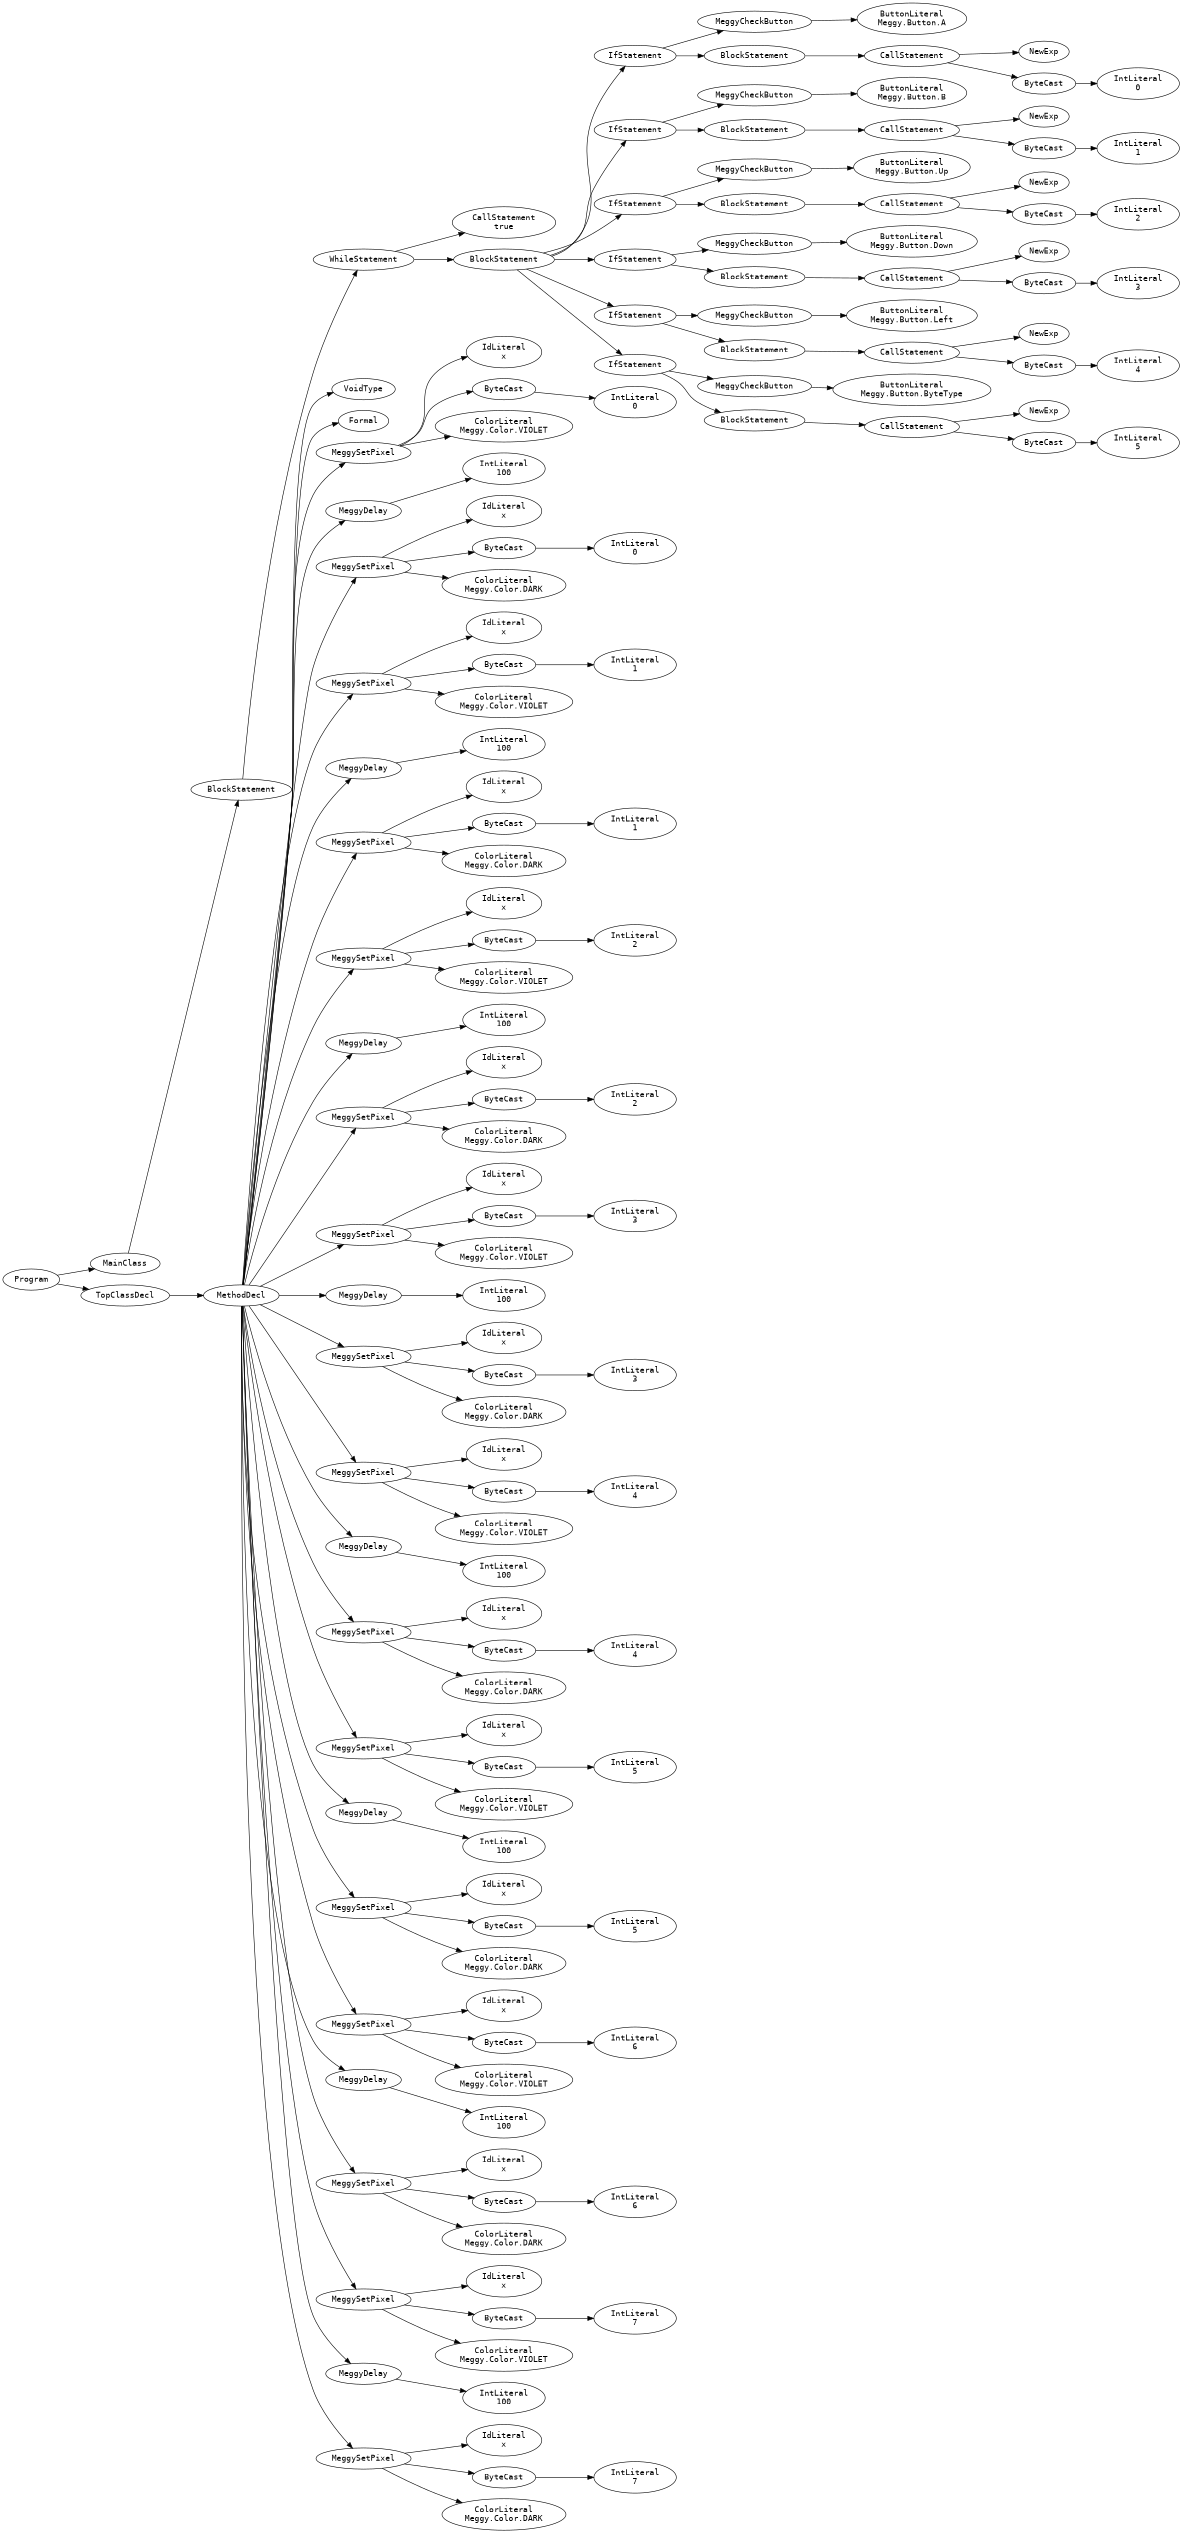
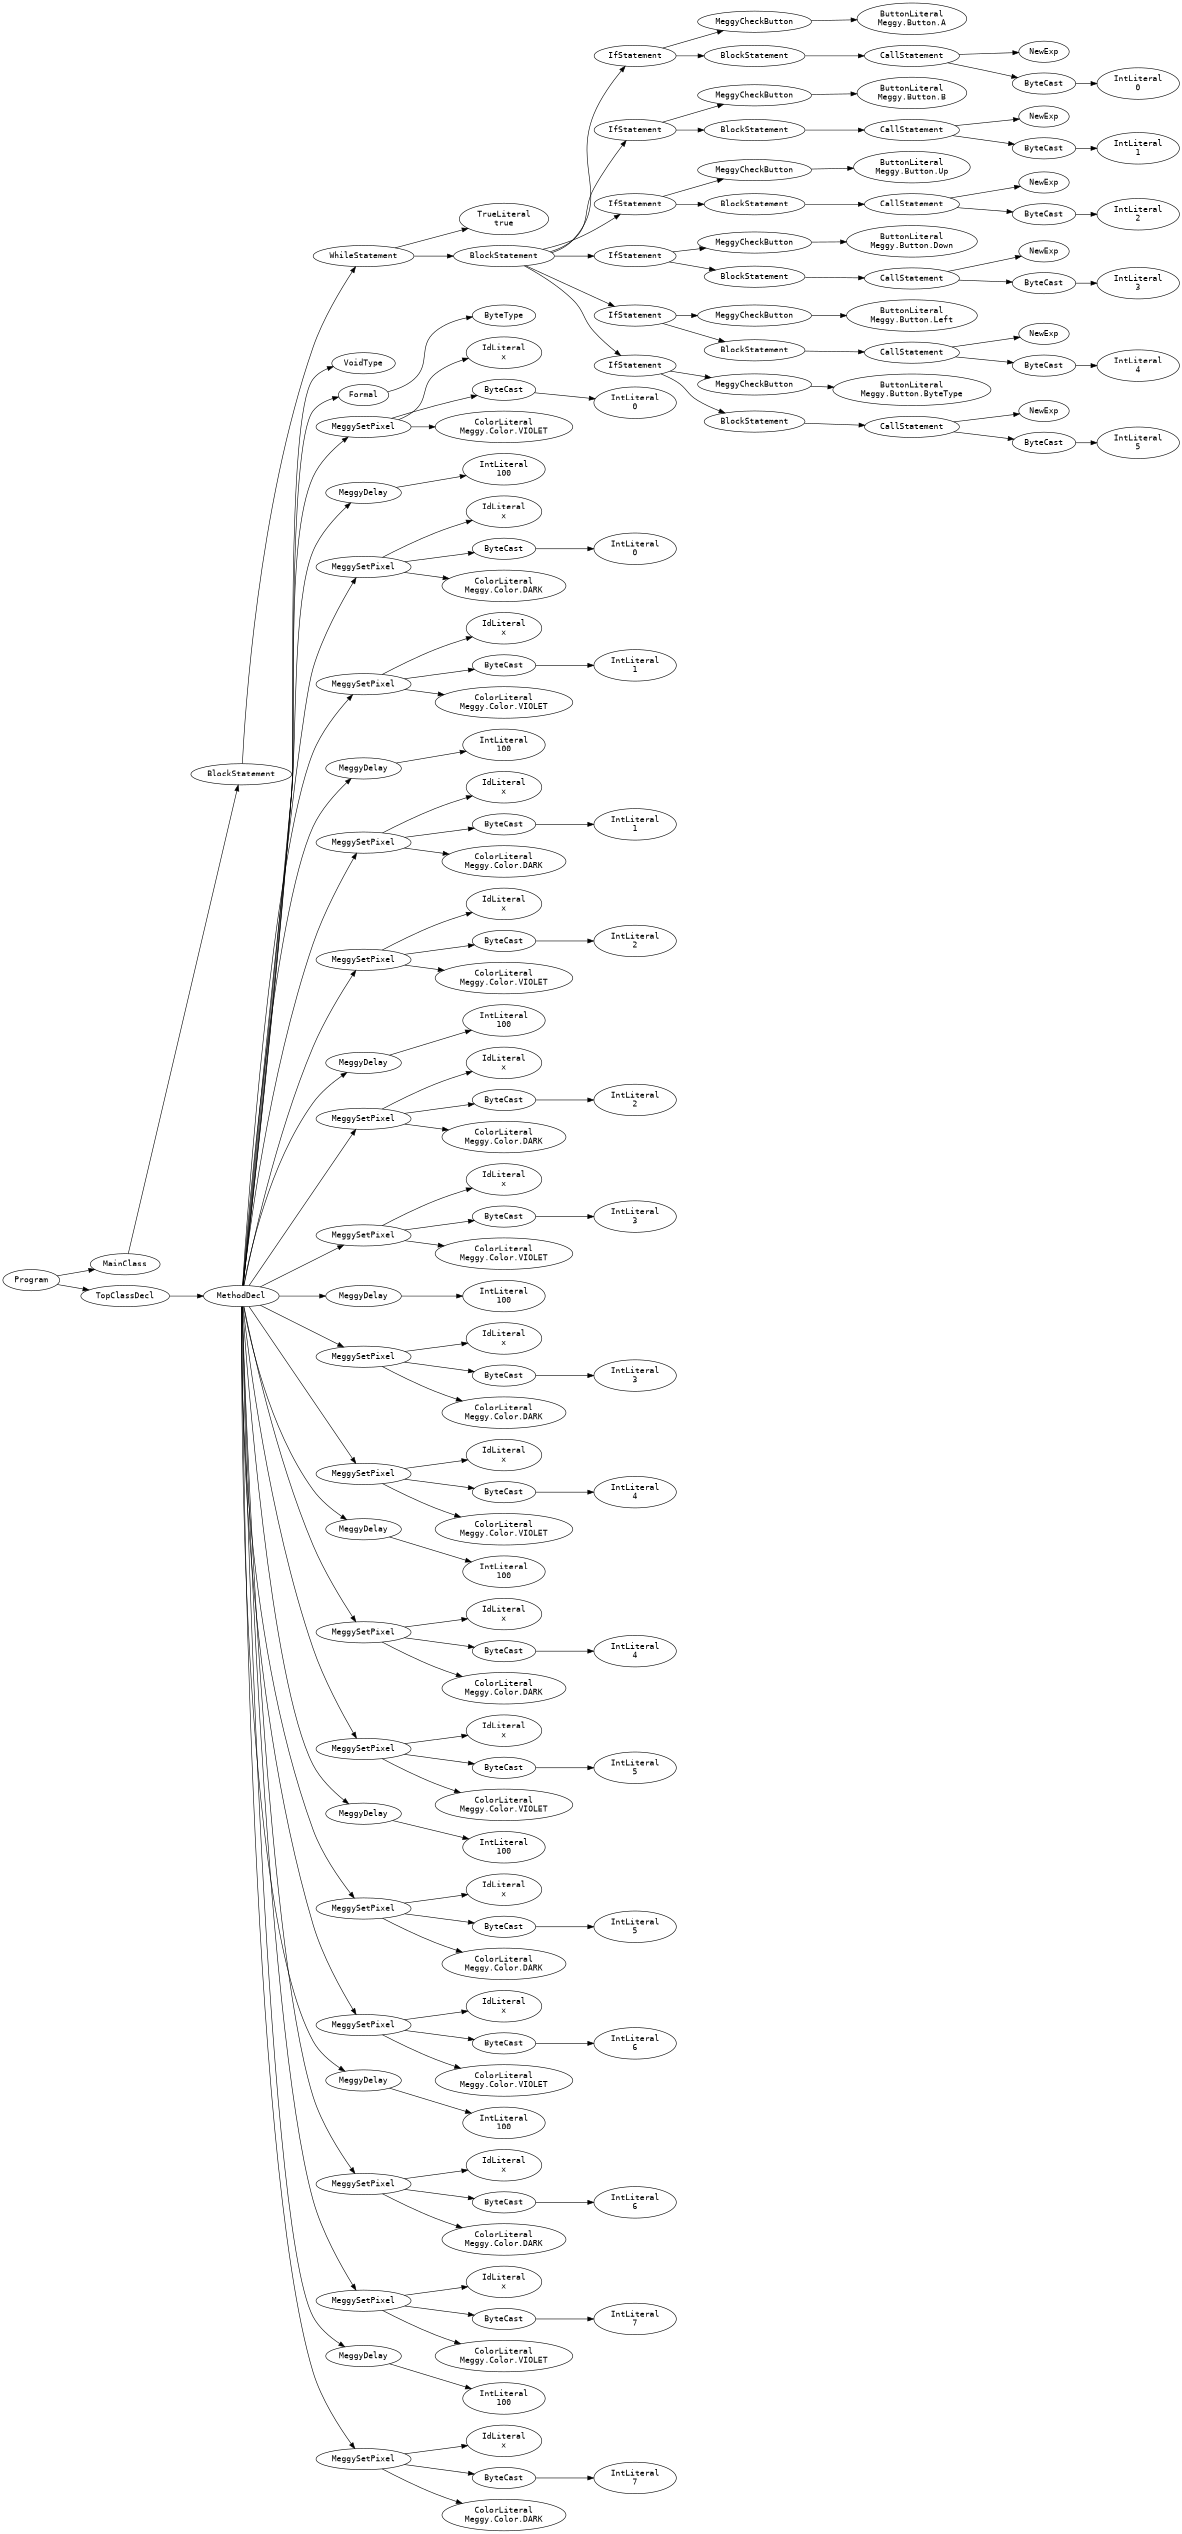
node "CallStatement true": label "CallStatement true" -> "TrueLiteral true"
node "ByteType": added
